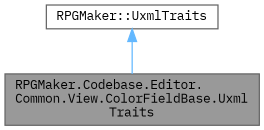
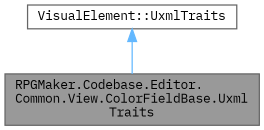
node "RPGMaker::UxmlTraits": label "RPGMaker::UxmlTraits" -> "VisualElement::UxmlTraits"
